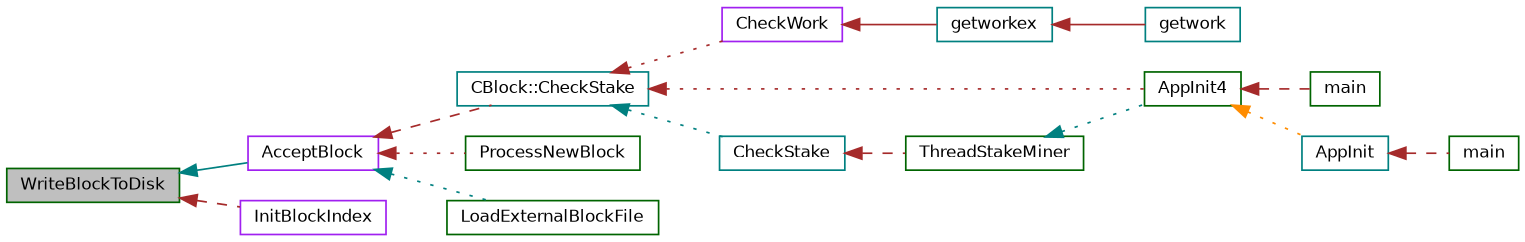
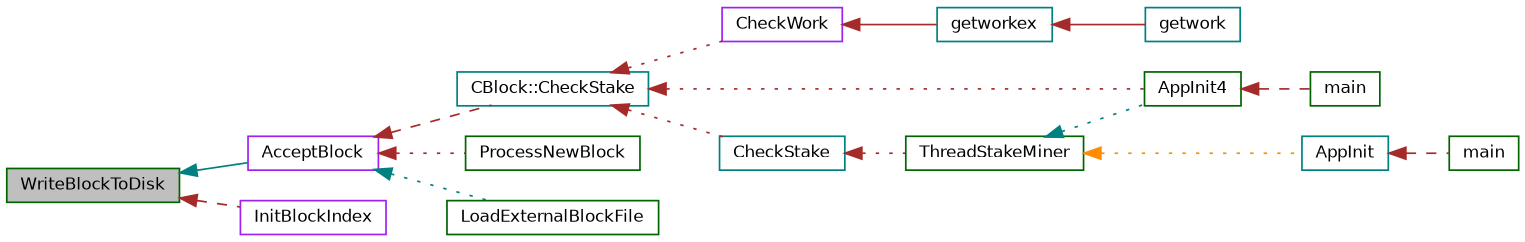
edge "CheckStake" -> "CBlock::CheckStake": color teal -> brown
edge "AppInit" -> "AppInit4": now "AppInit" -> "ThreadStakeMiner"
edge "ThreadStakeMiner" -> "CheckStake": style dashed -> dotted
